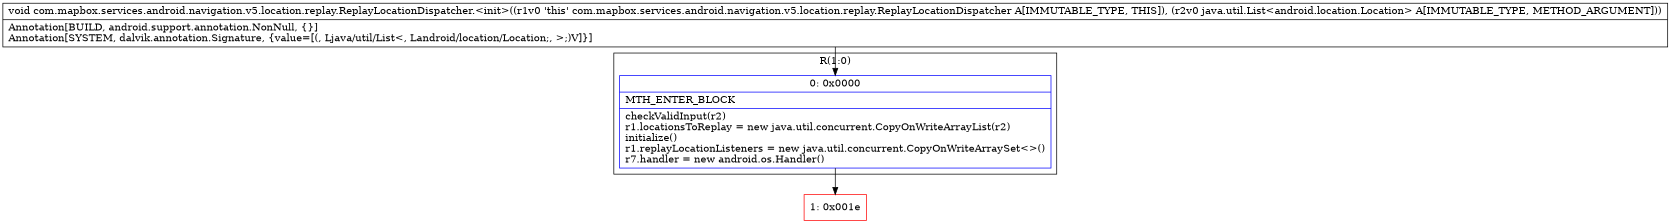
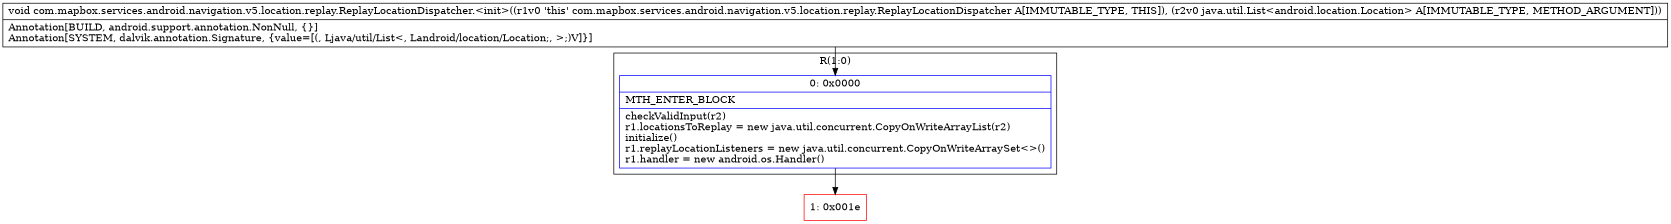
node "0: 0x0000": text "r7.handler = new android.os.Handler()" -> "r1.handler = new android.os.Handler()"
